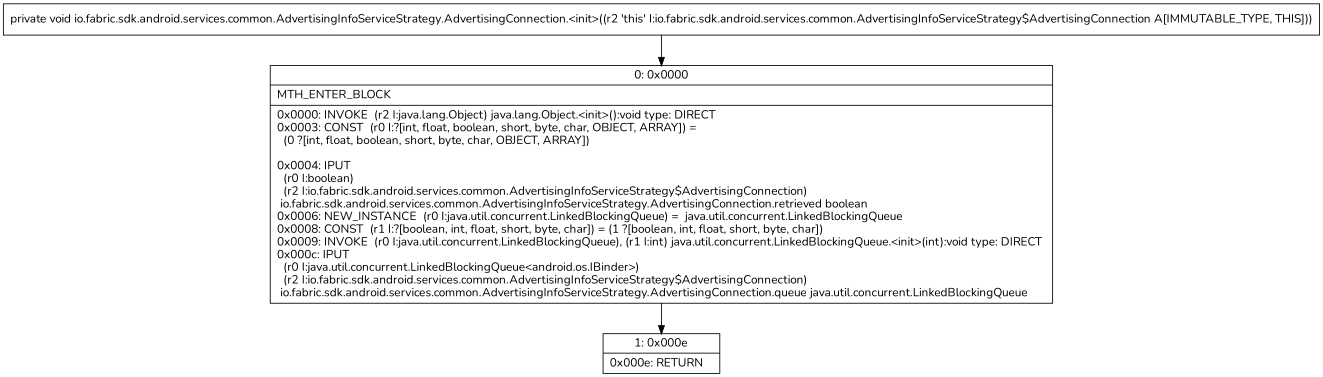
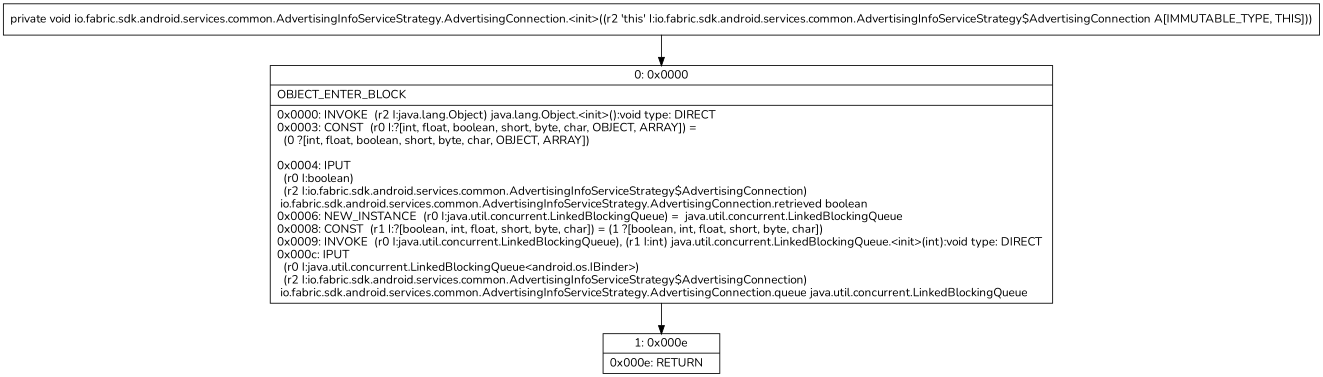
node "0: 0x0000": text "MTH_ENTER_BLOCK" -> "OBJECT_ENTER_BLOCK"
